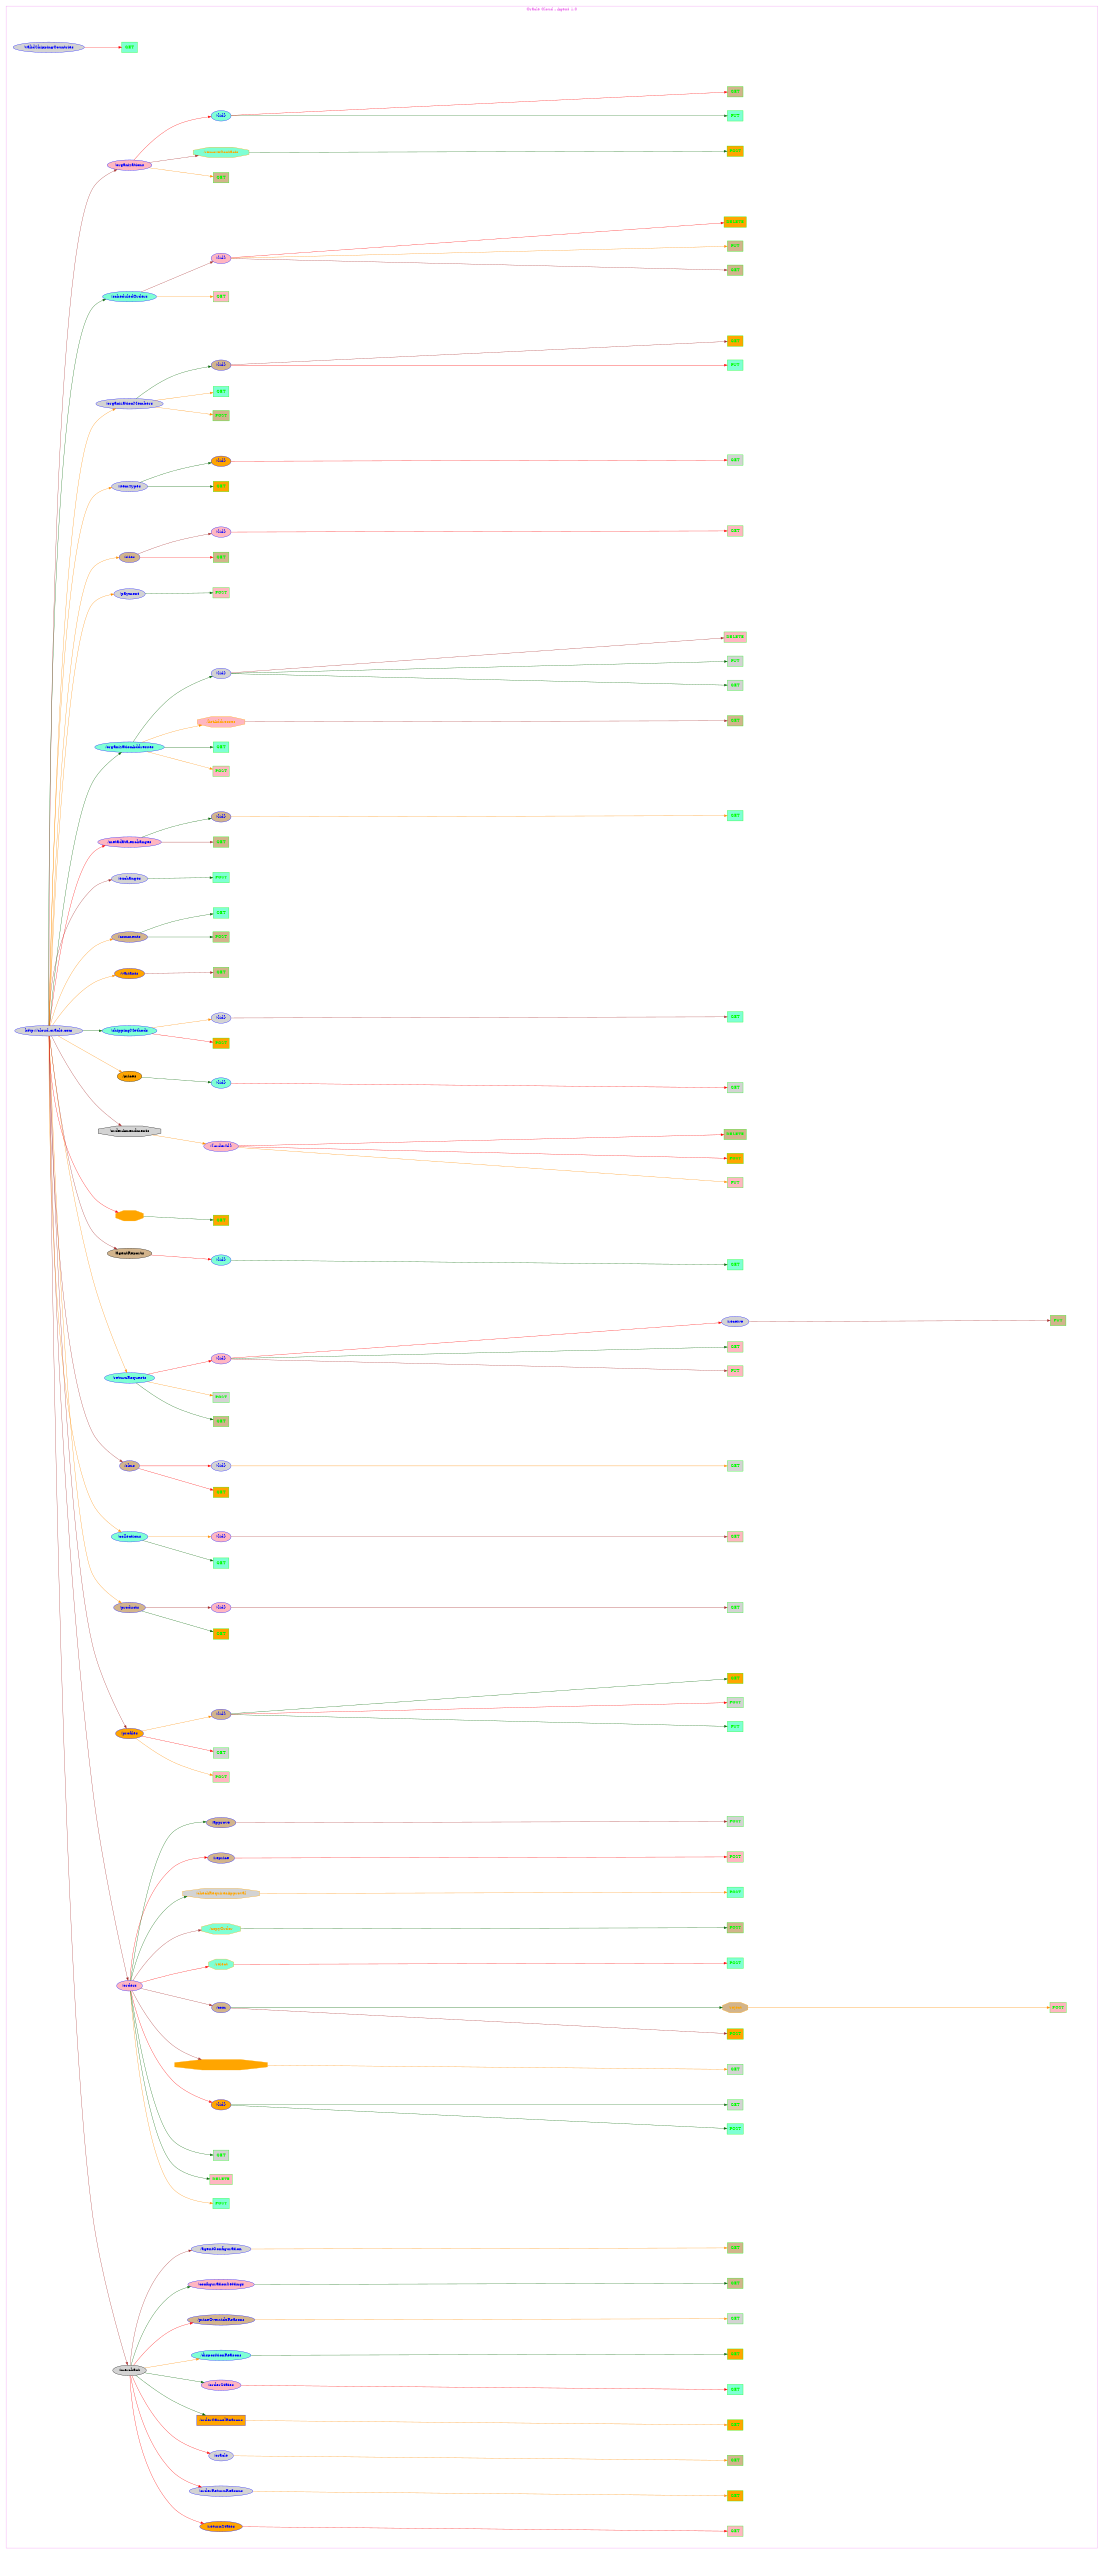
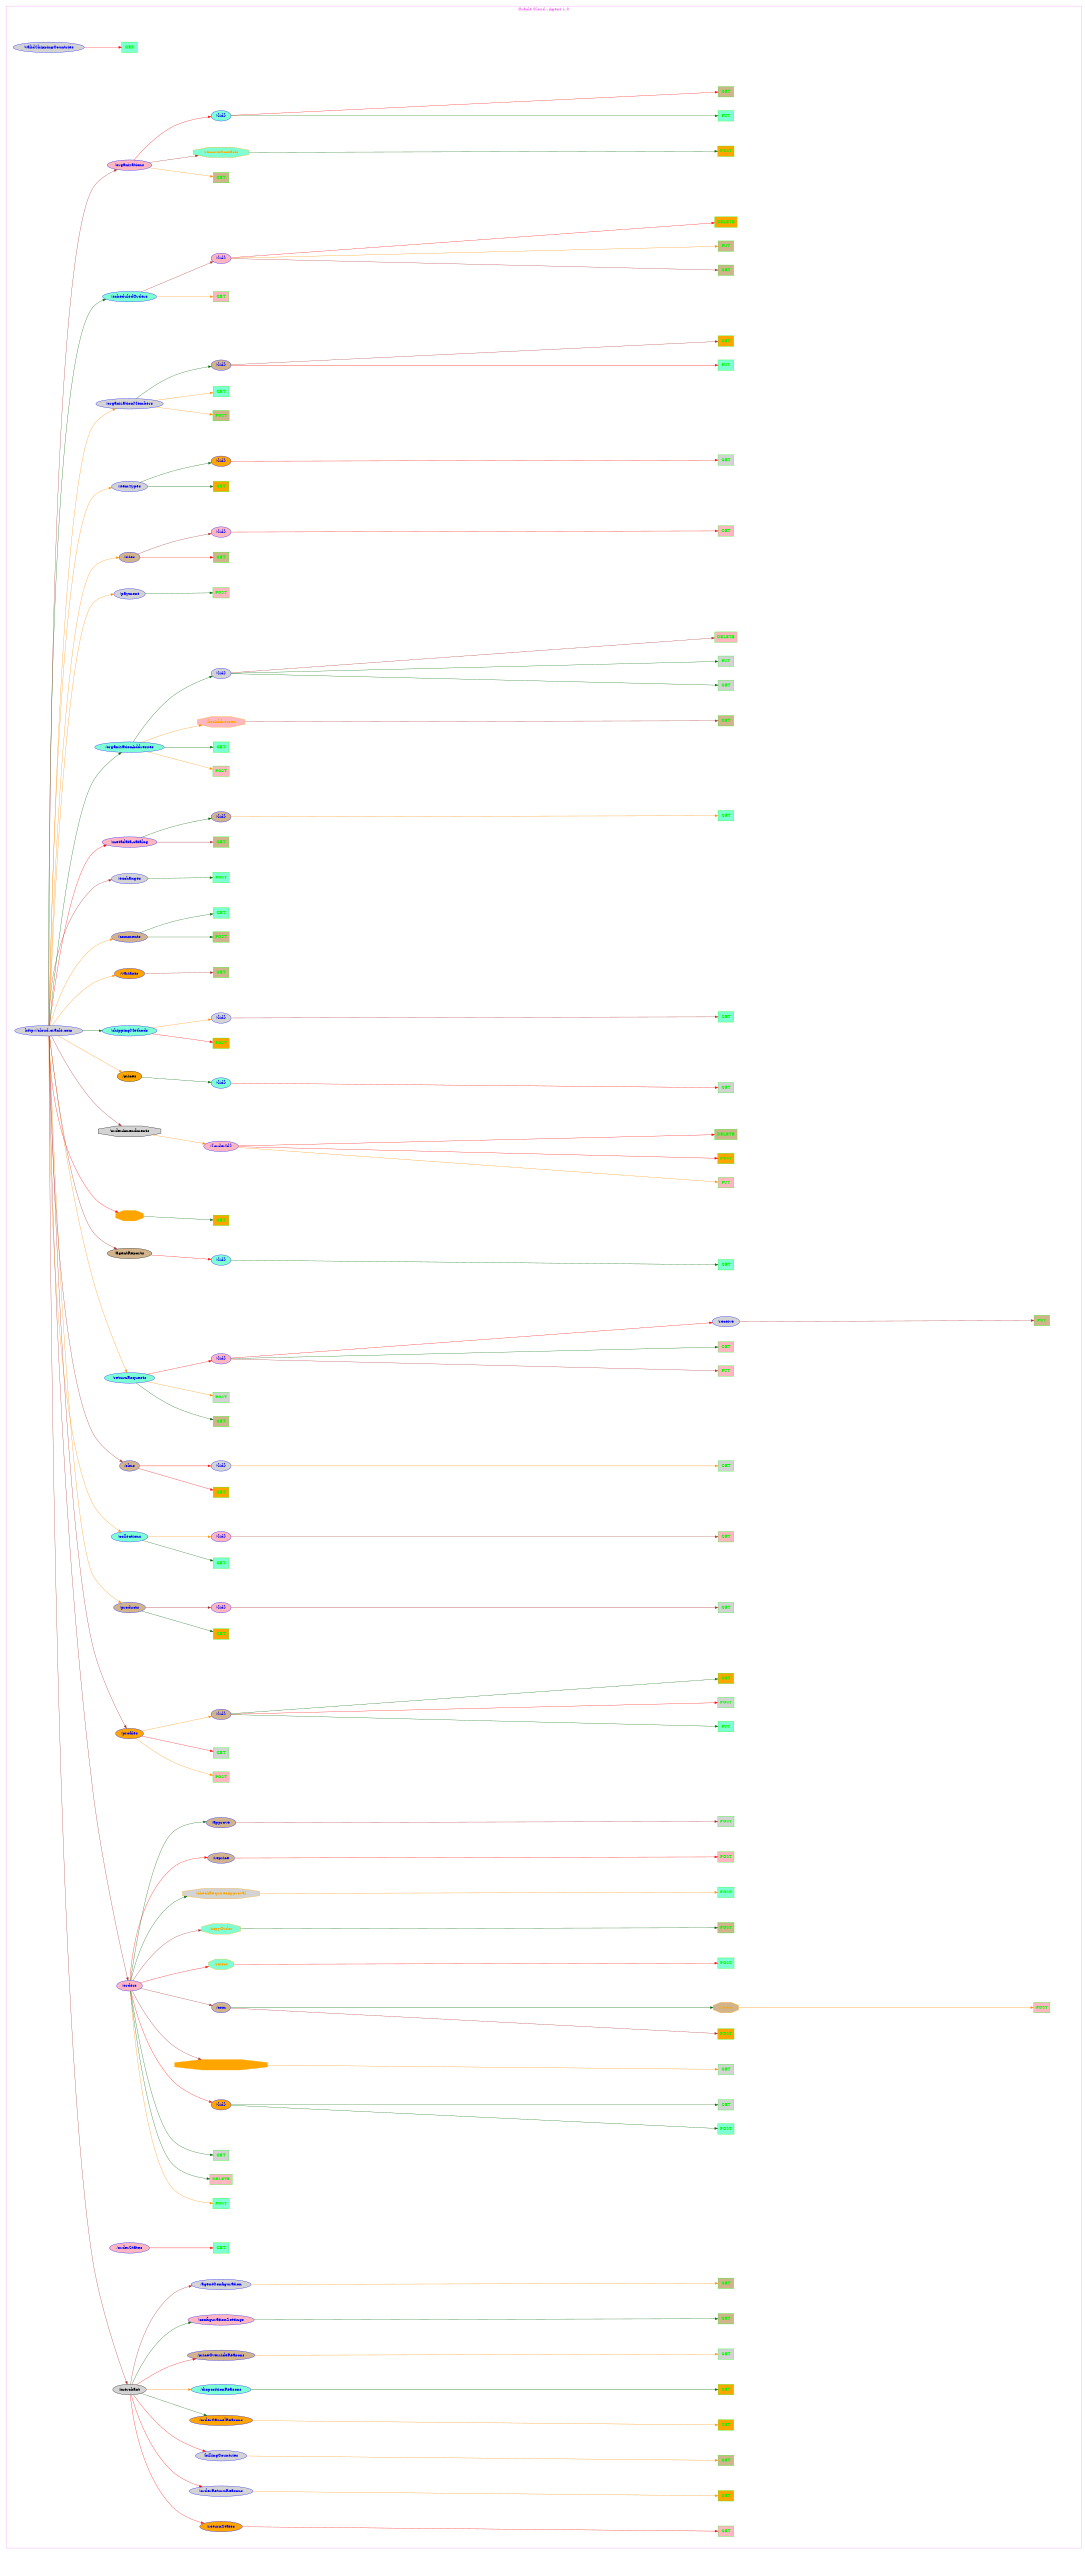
node "/metadata-exchanges": label "/metadata-exchanges" -> "/metadata-catalog"
edge "/merchant" -> "/orderStates": removed
node "/orderCancelReasons": shape box -> ellipse
node "/oracle": label "/oracle" -> "/billingCountries"
